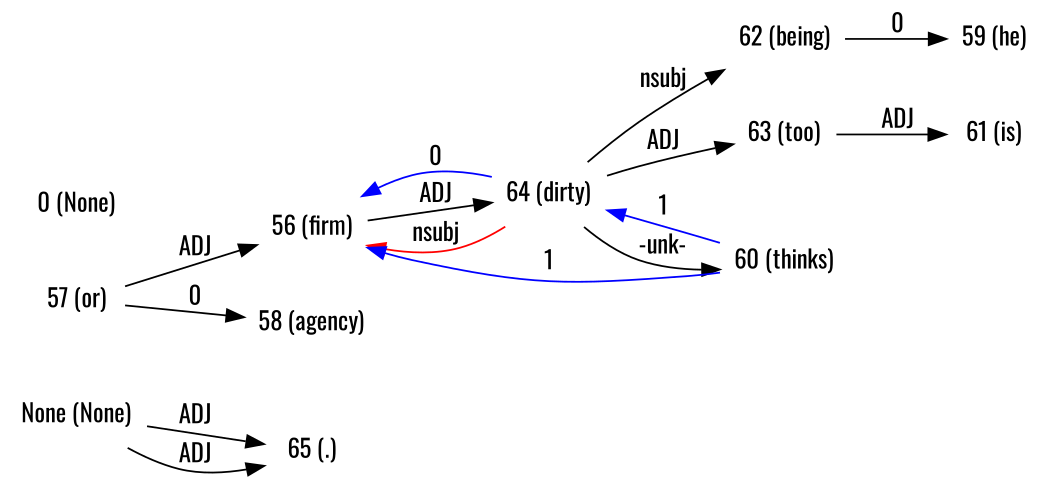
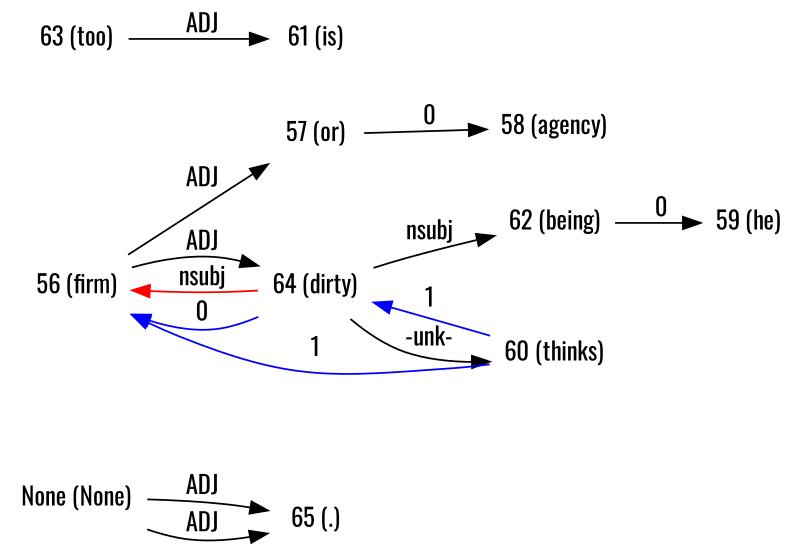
edge "64 (dirty)" -> "63 (too)": removed, label "ADJ"
node "0 (None)": removed
edge "57 (or)" -> "56 (firm)": reversed
